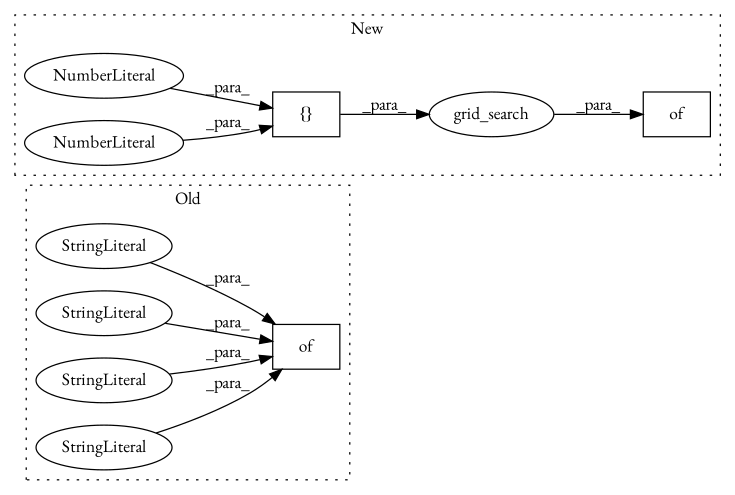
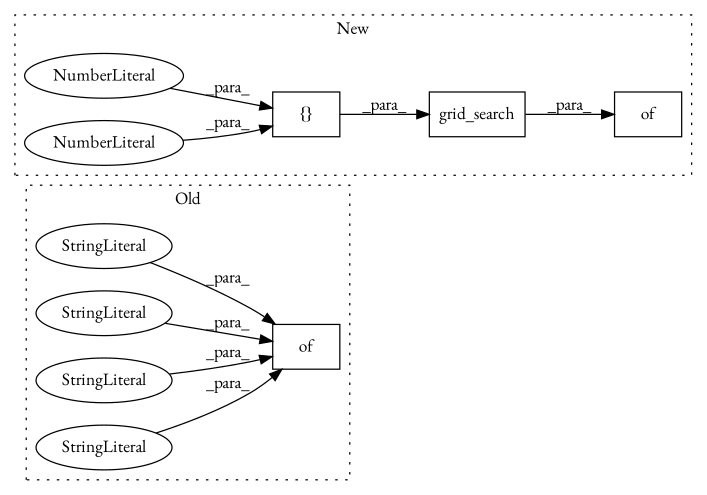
node "grid_search": shape ellipse -> box
